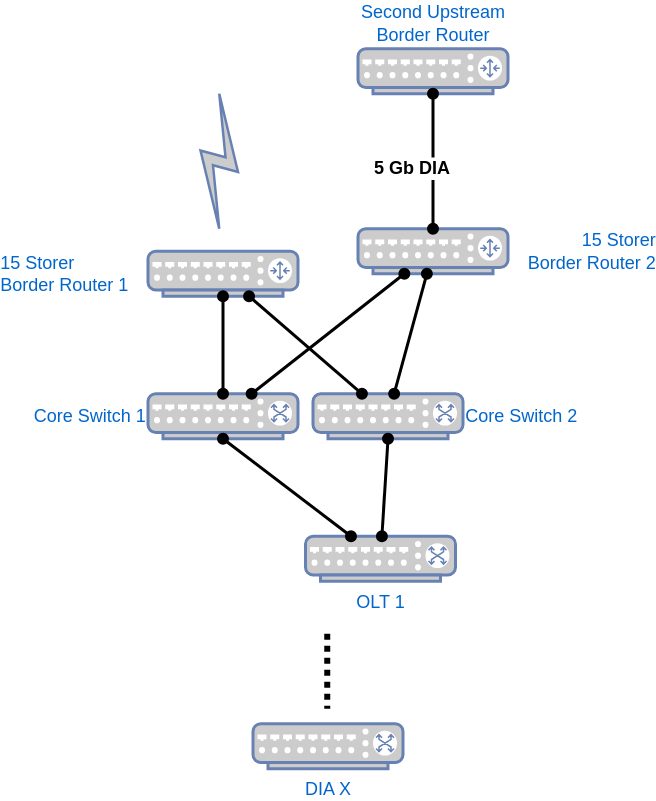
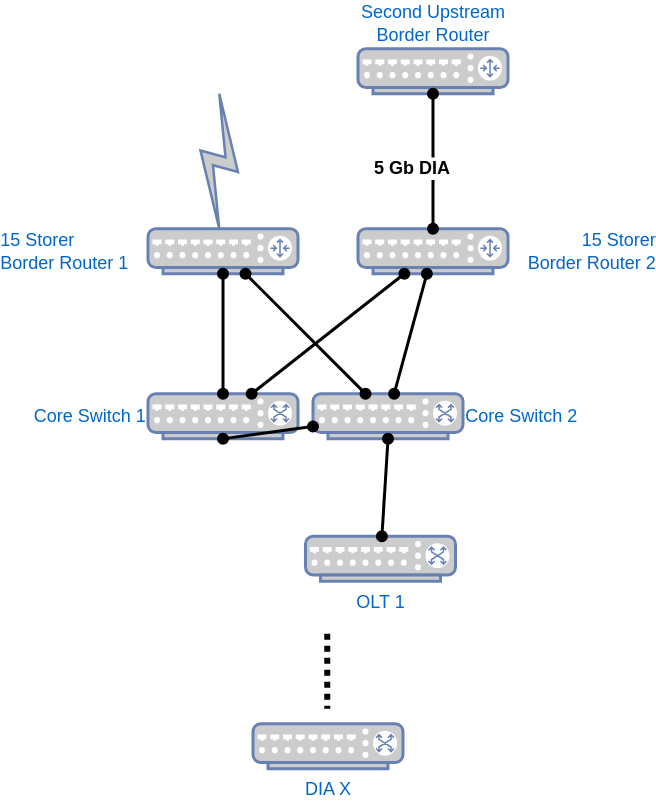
node "15 Storer Border Router 1": moved (223, 274) -> (223, 251)
edge "Core Switch 1" -- "OLT 1": now "Core Switch 1" -- "Core Switch 2"
